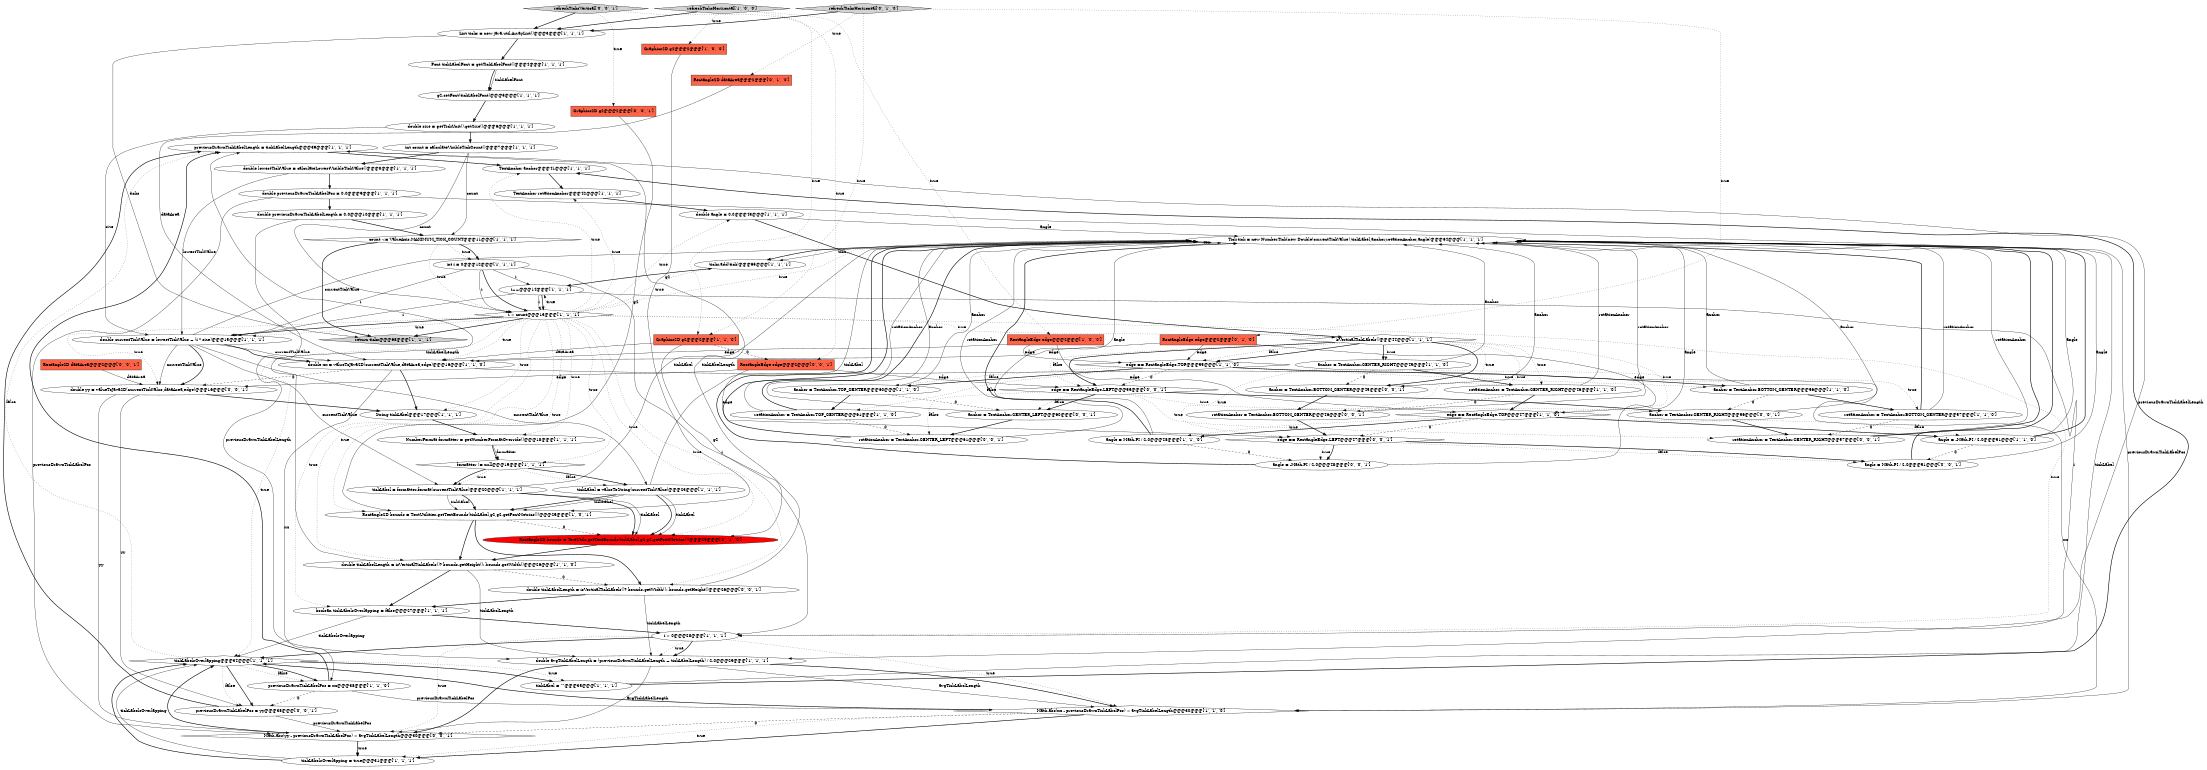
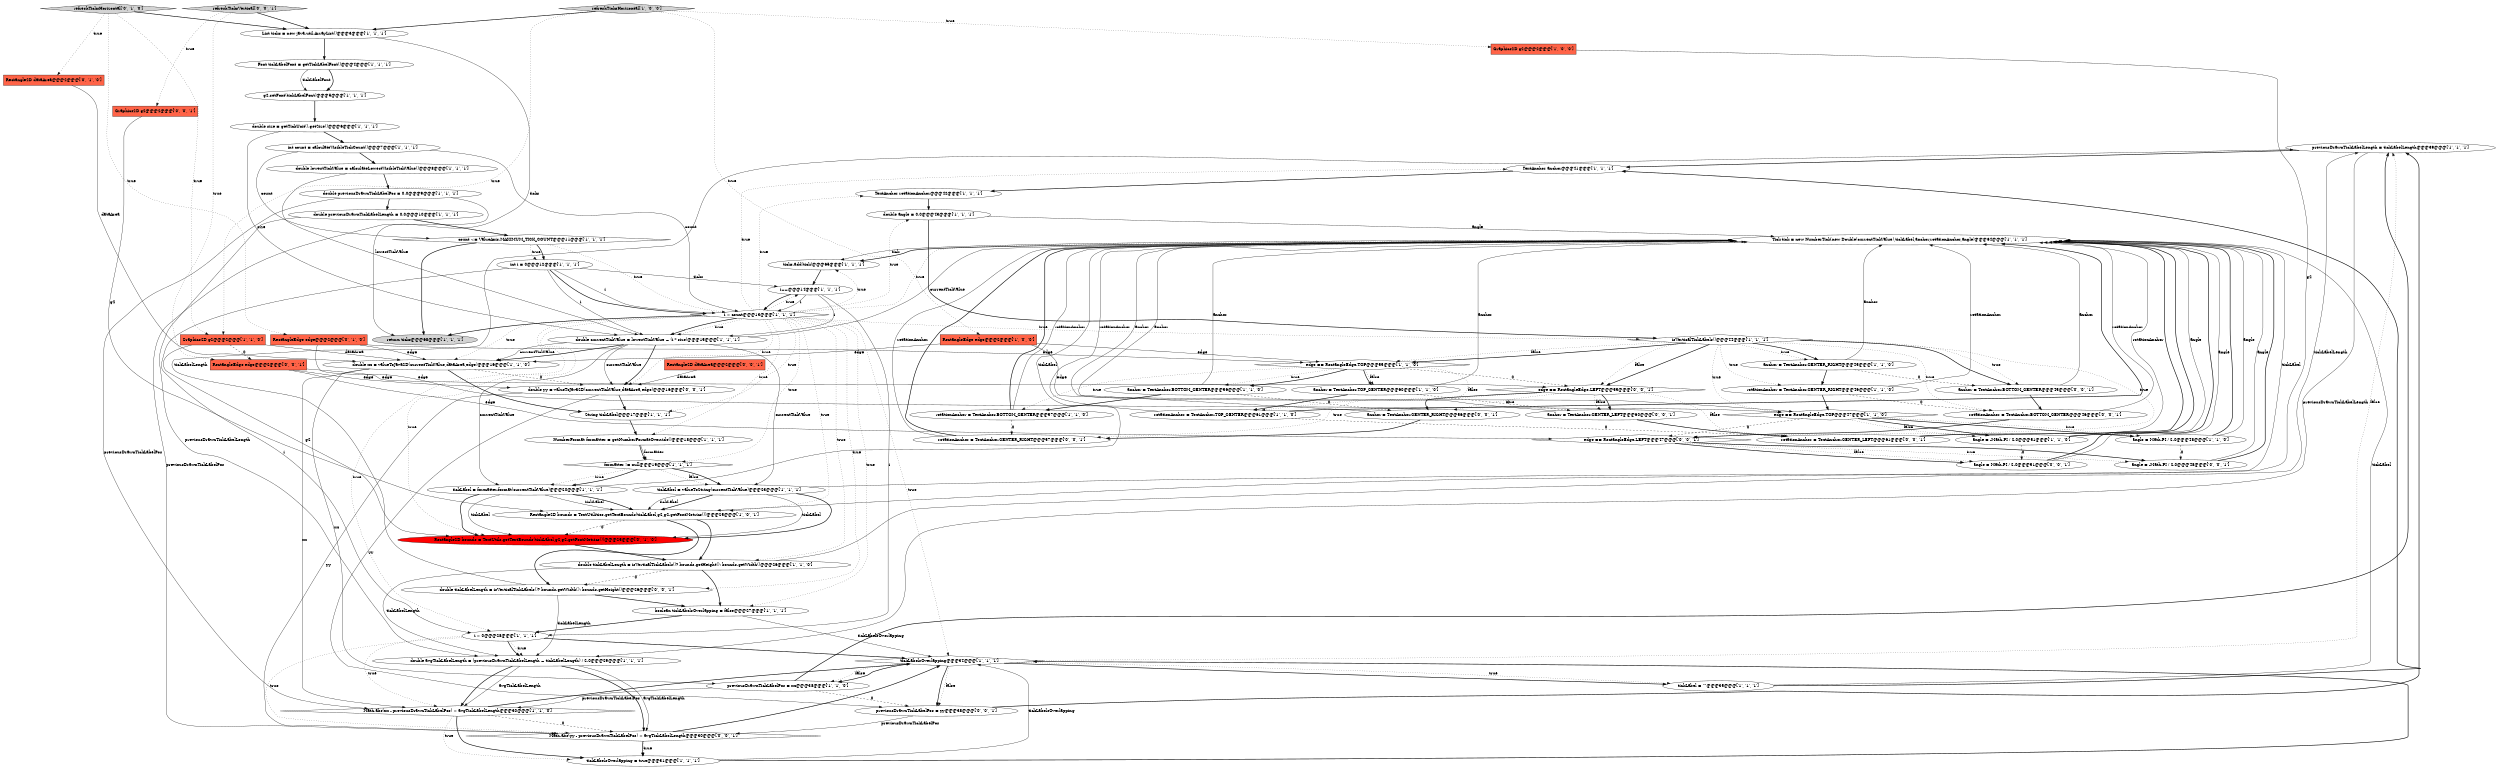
edge "int i = 0@@@12@@@['1', '1', '1']" -> "i++@@@14@@@['1', '1', '1']": label "i" -> "ticks"
node "return ticks@@@68@@@['1', '1', '1']": shape diamond -> ellipse
edge "anchor = TextAnchor.CENTER_RIGHT@@@45@@@['1', '1', '0']" -> "edge == RectangleEdge.LEFT@@@47@@@['0', '0', '1']": now "isVerticalTickLabels()@@@44@@@['1', '1', '1']" -> "edge == RectangleEdge.LEFT@@@47@@@['0', '0', '1']"
